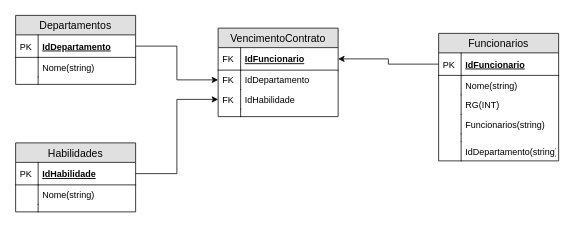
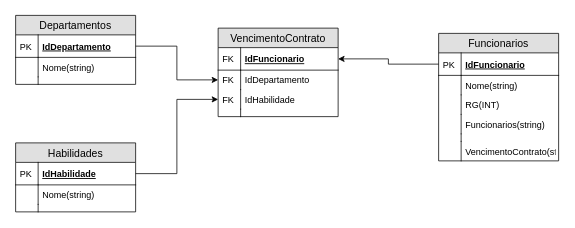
node "IdDepartamento(string)": label "IdDepartamento(string)" -> "VencimentoContrato(string)"
